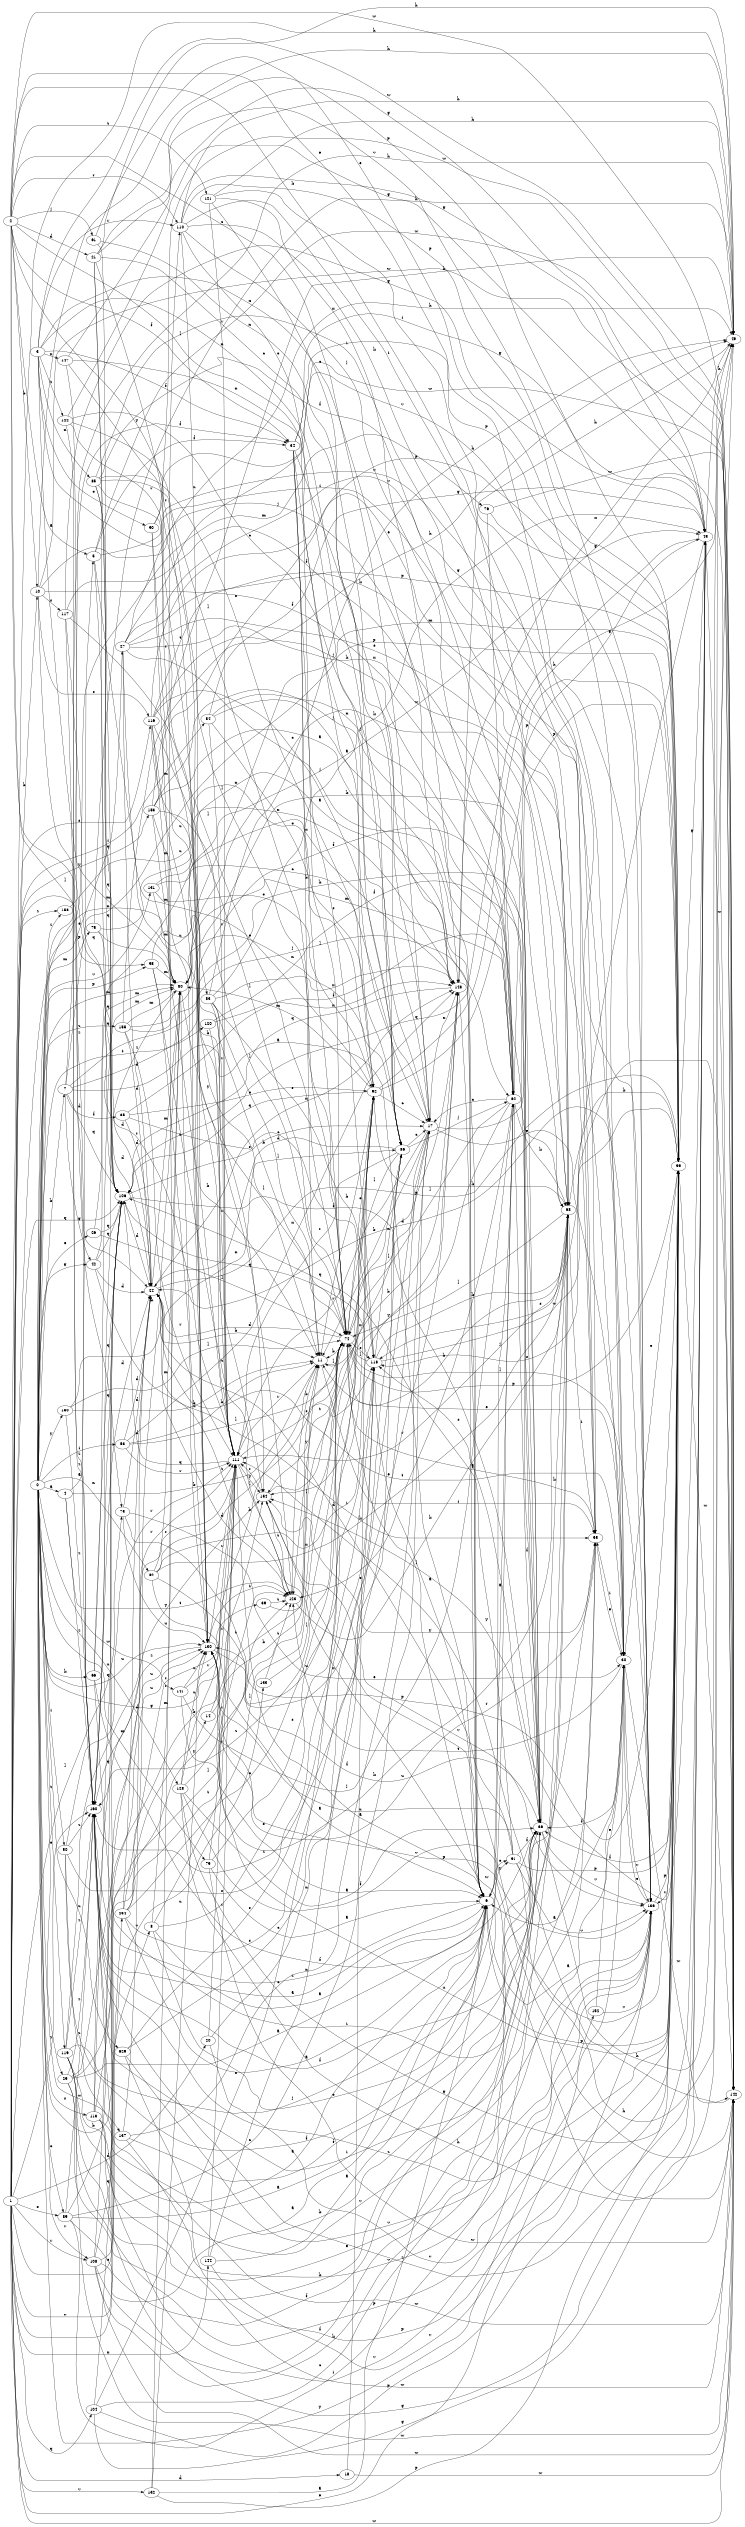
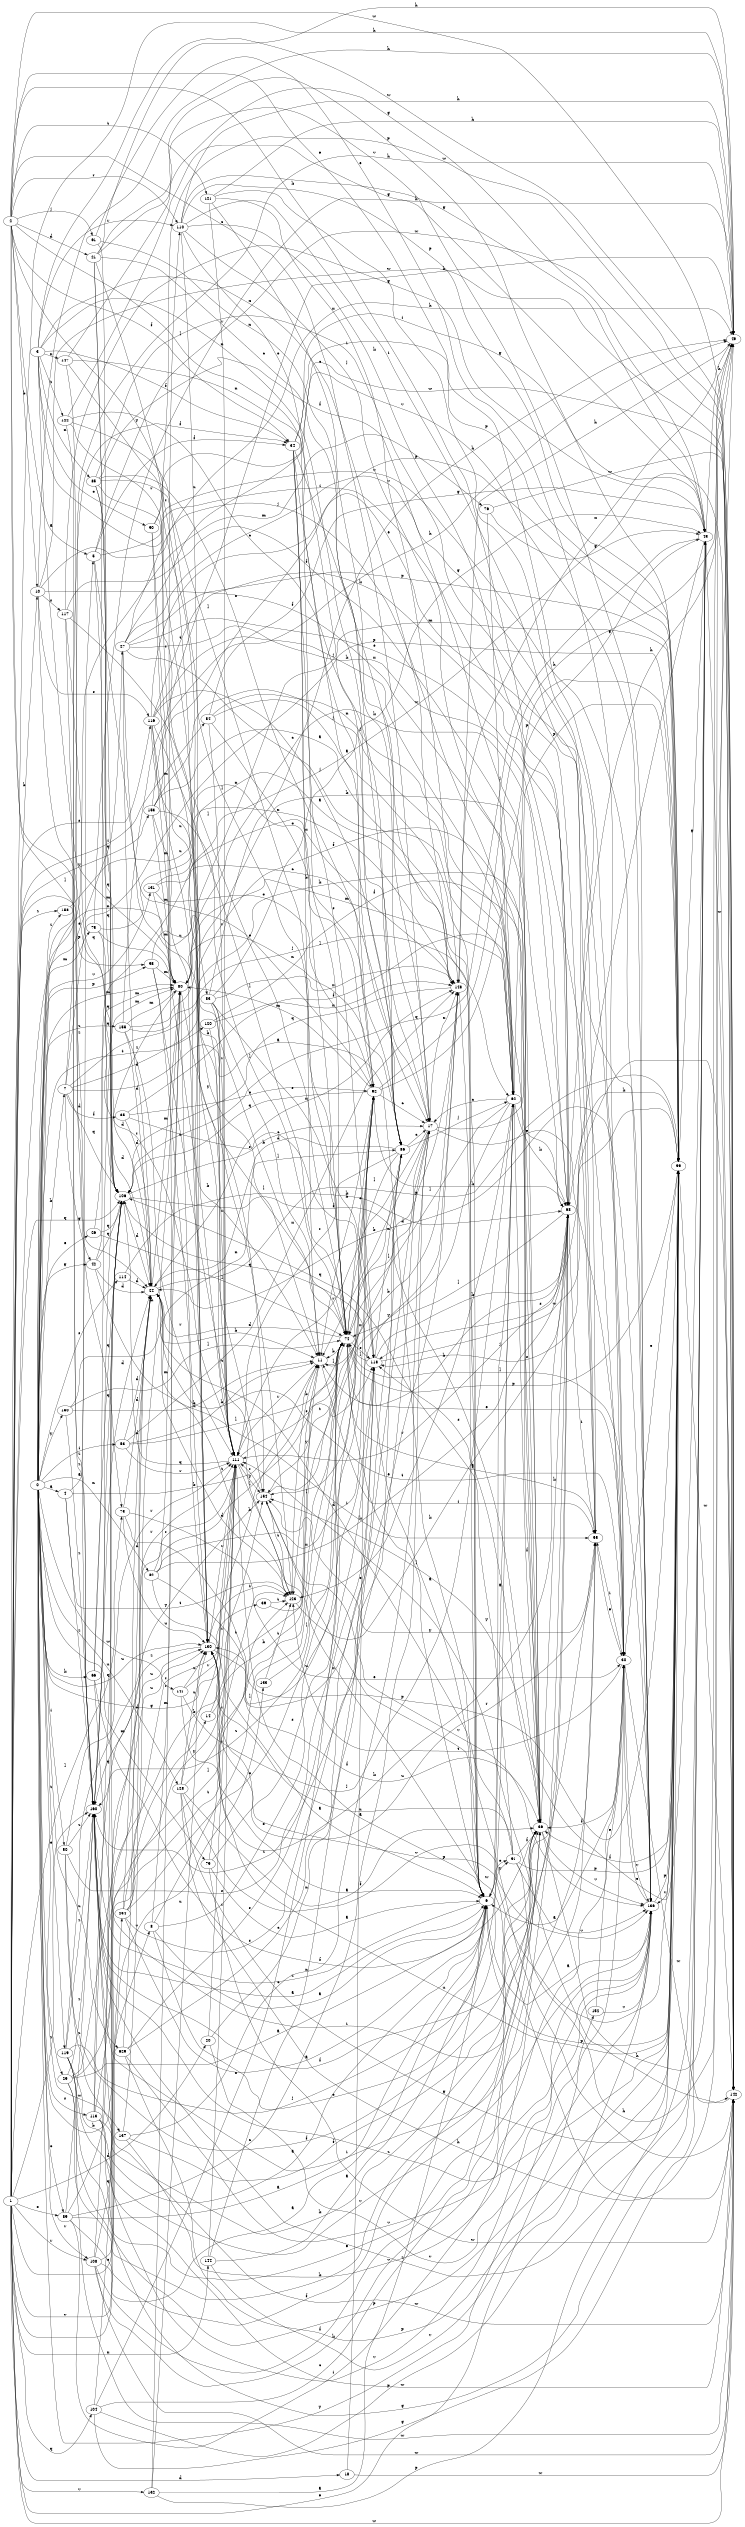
edge "68" -> "49": added, label "h"
node "114": added
edge "629" -> "24": added, label "d"
